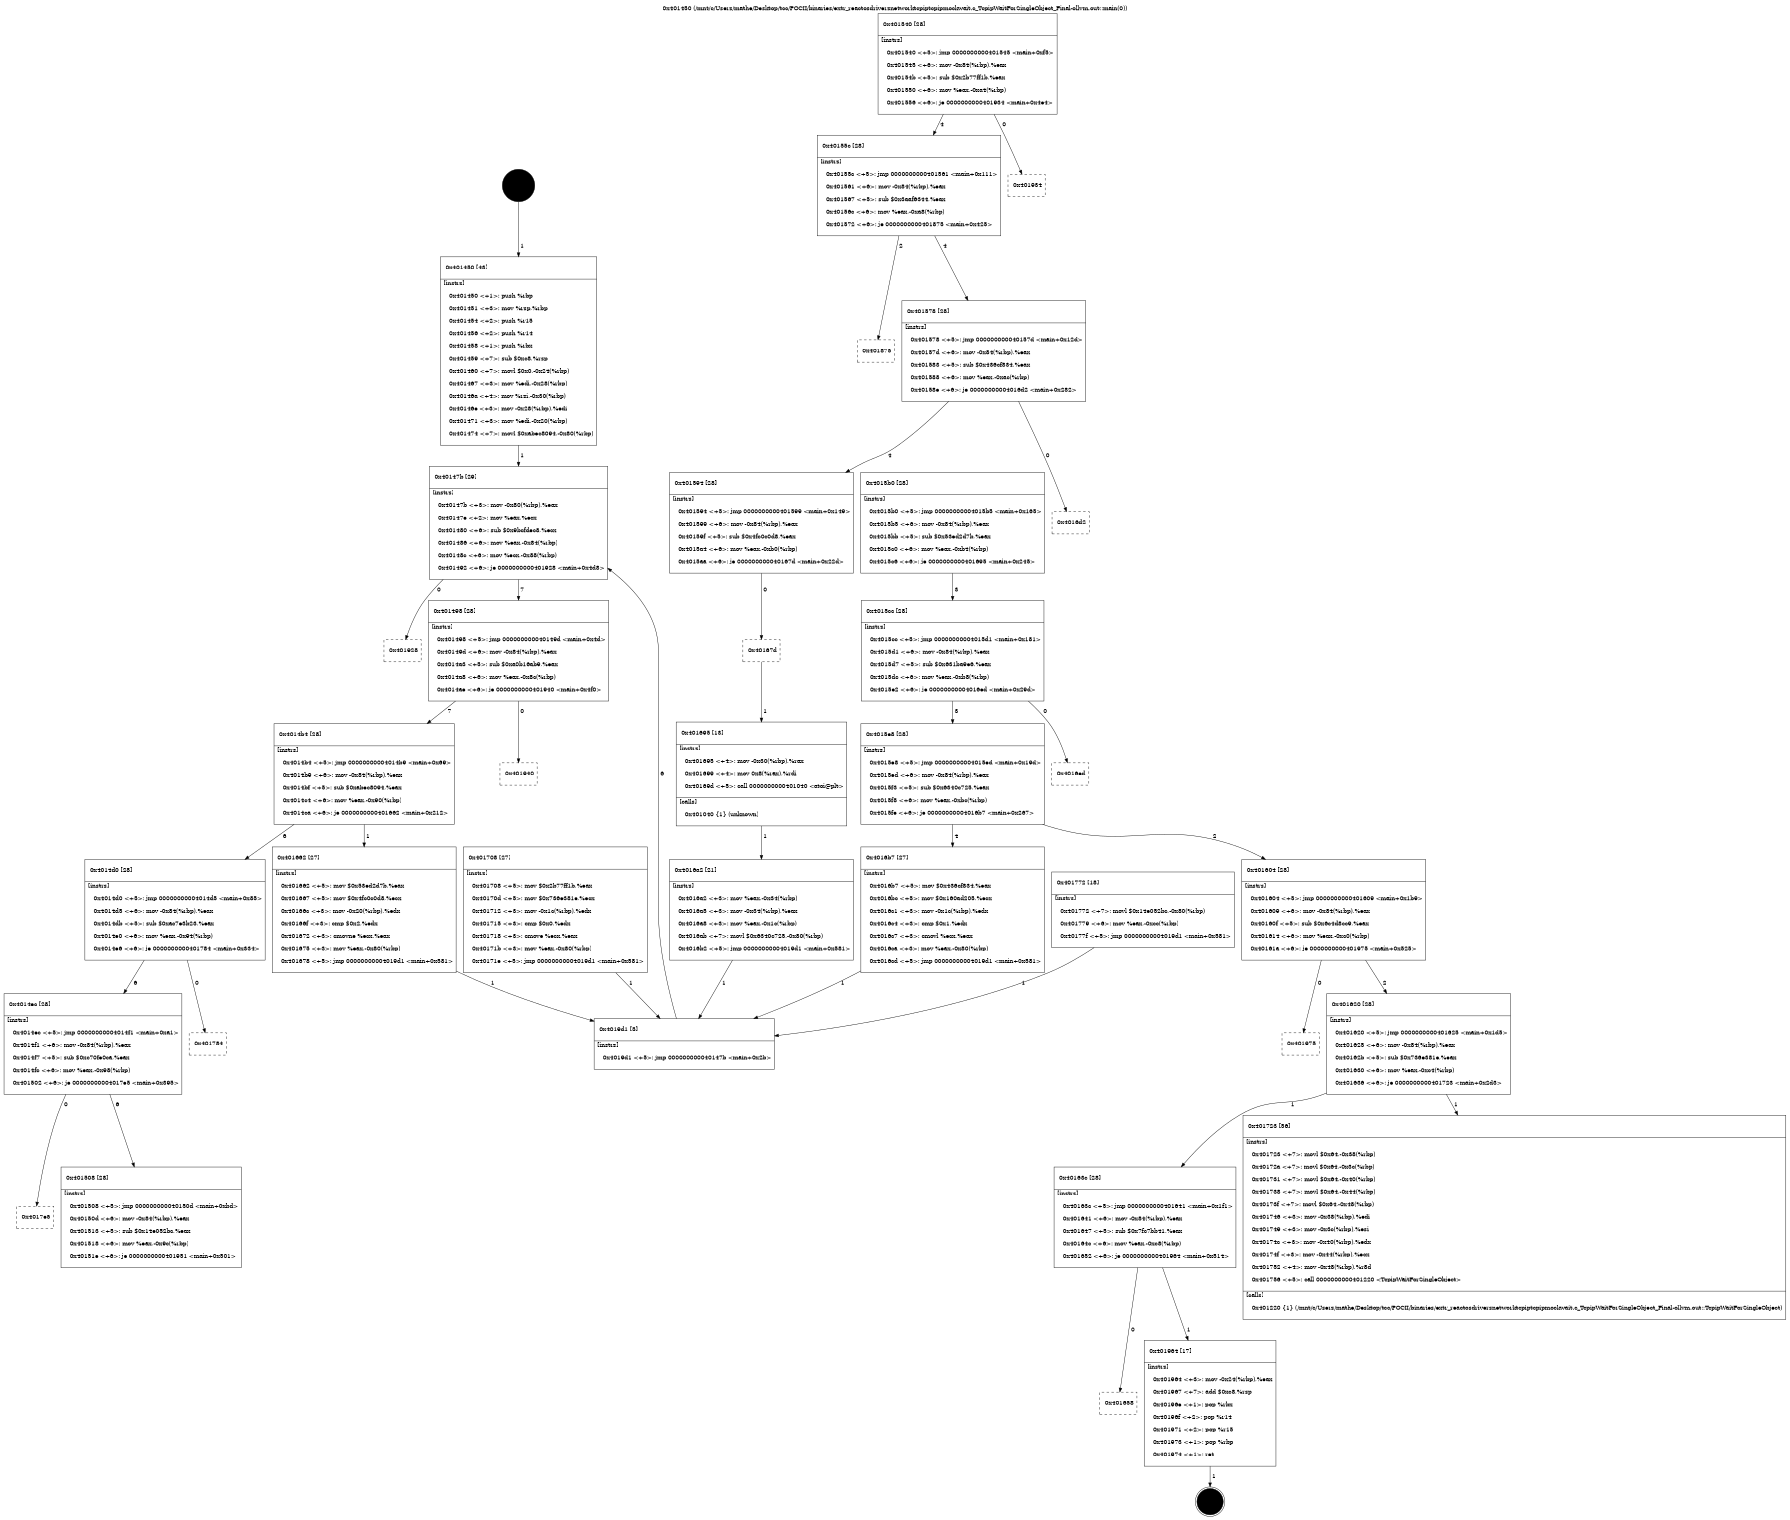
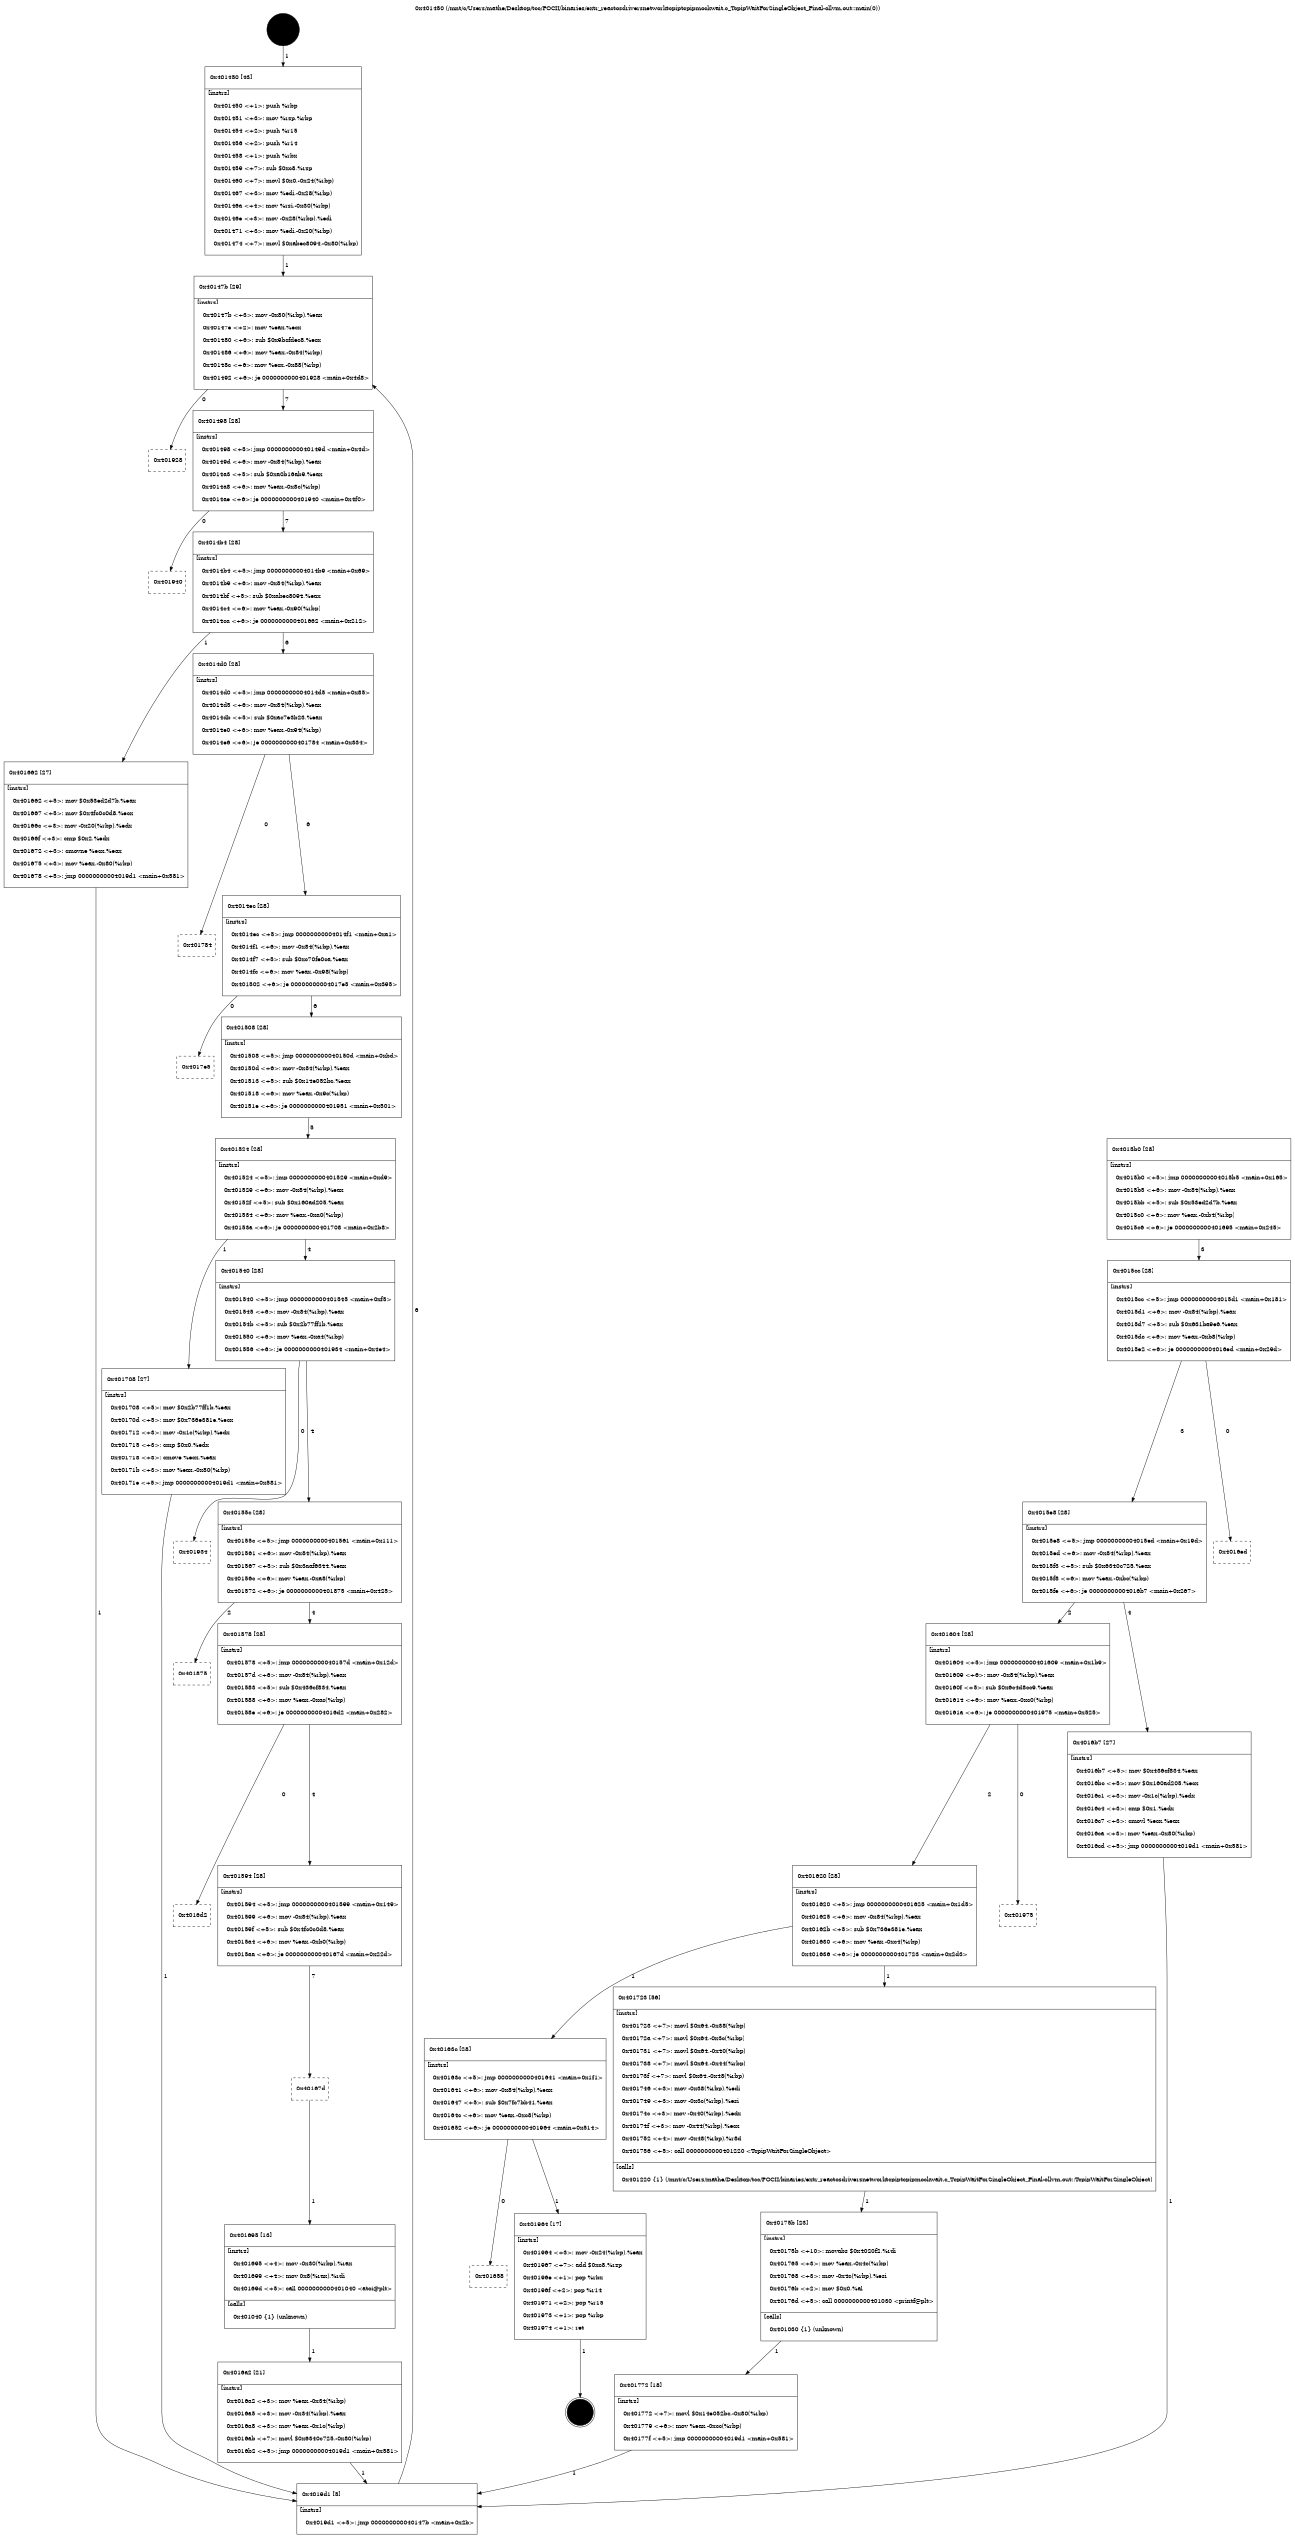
edge "0x401594 [28]" -> "0x40167d": label " 0" -> " 7"
node "0x401524 [28]": added
node "0x40175b [23]": added
